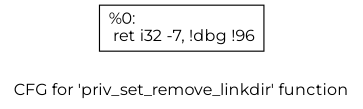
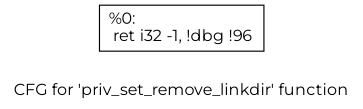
node "%0:": text "ret i32 -7, !dbg !96" -> "ret i32 -1, !dbg !96"
